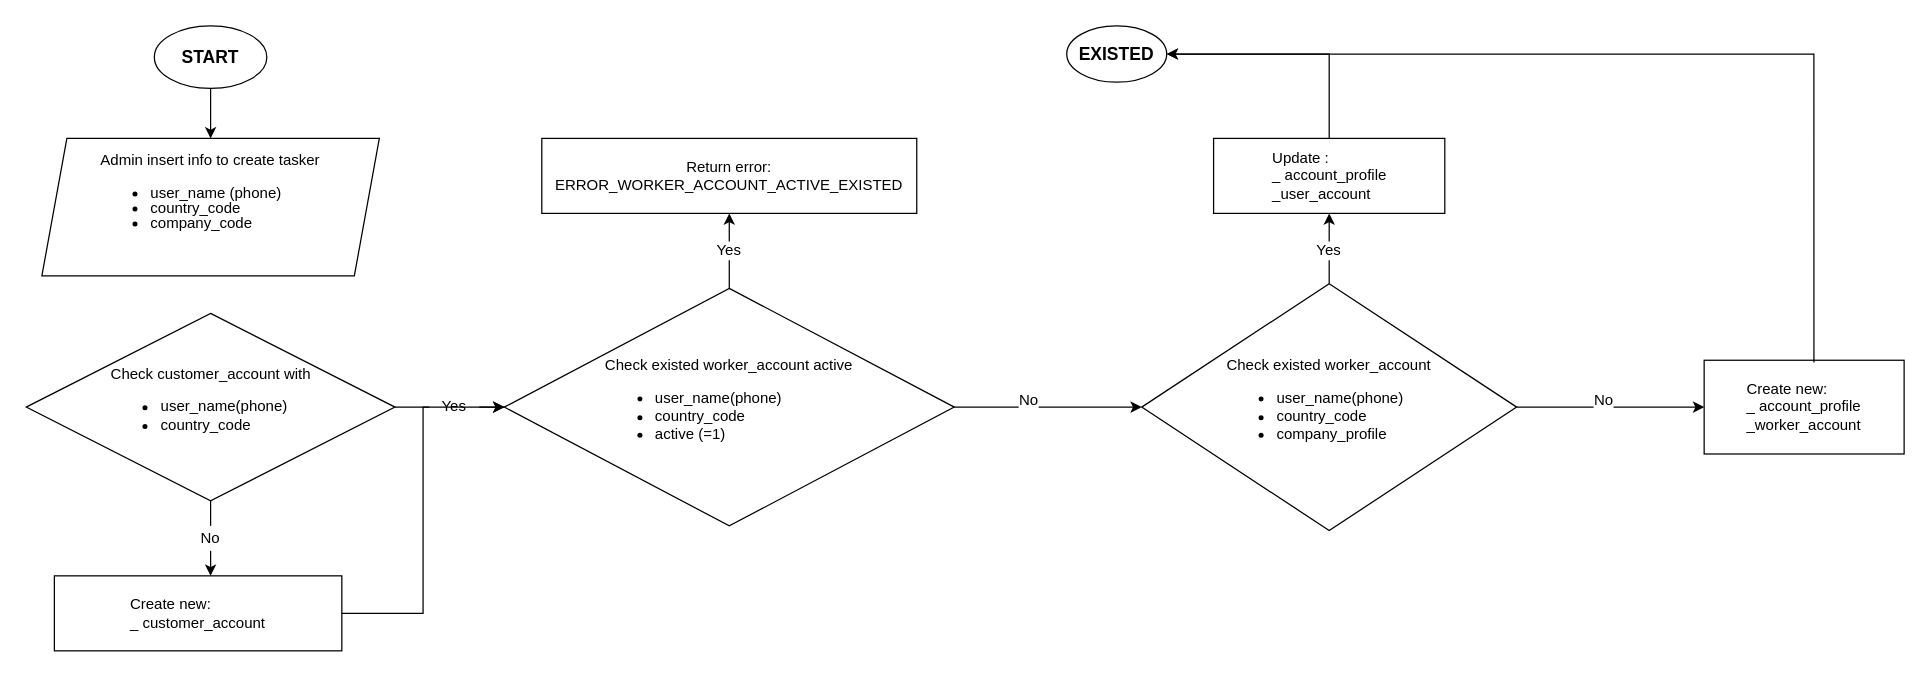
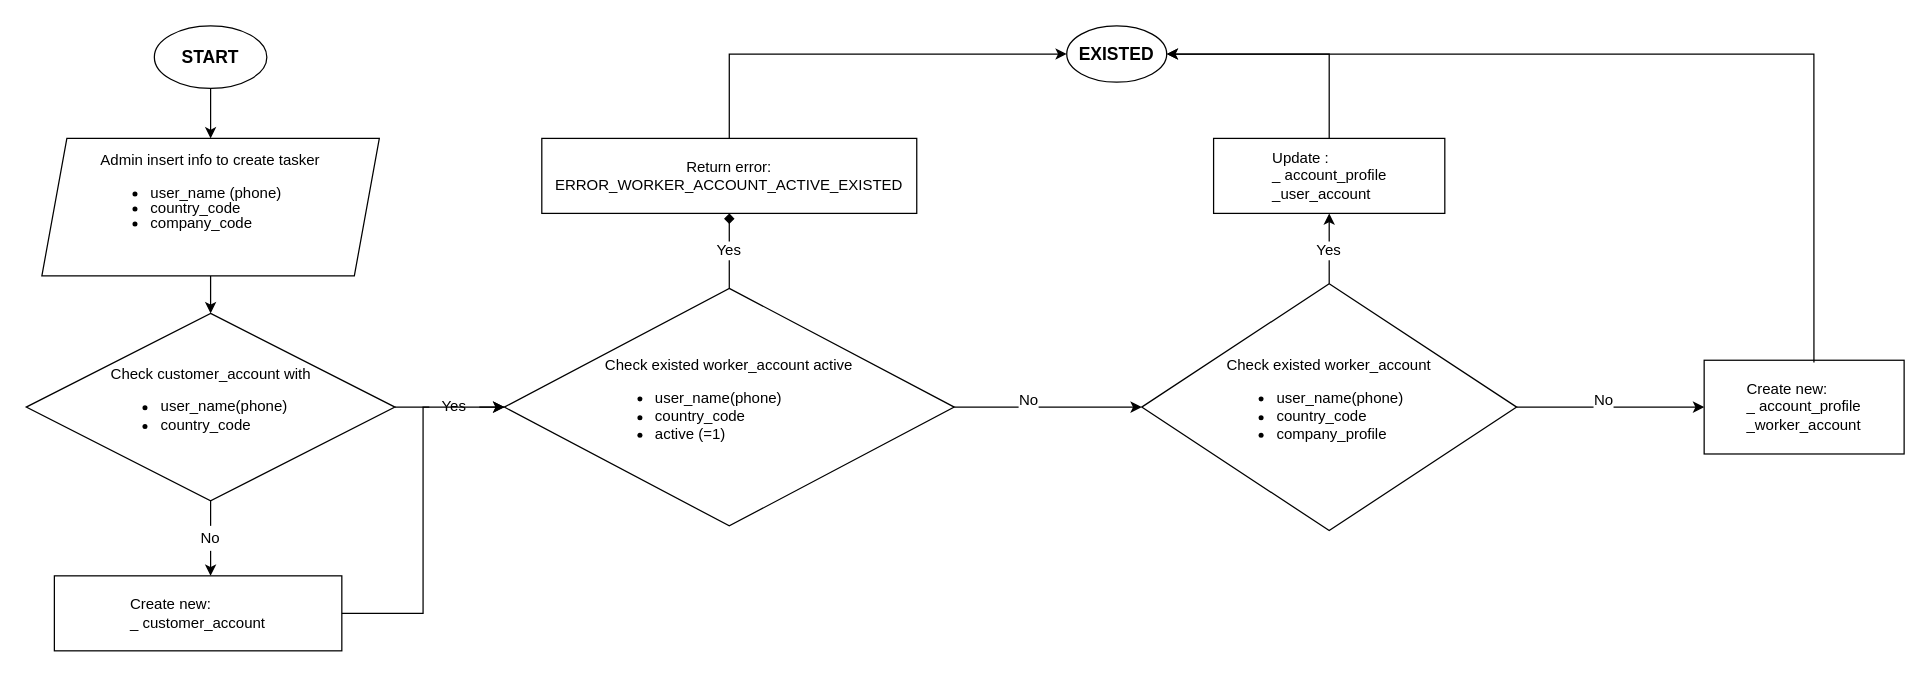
edge "Return error: ERROR_WORKER_ACCOUNT_ACTIVE_EXISTED" -> "EXISTED": added
edge "Check existed worker_account active user_name(phone) country_code active (=1)" -> "Return error: ERROR_WORKER_ACCOUNT_ACTIVE_EXISTED": arrowhead classic -> diamond
edge "Admin insert info to create tasker user_name (phone) country_code company_code" -> "Check customer_account with user_name(phone) country_code": added
